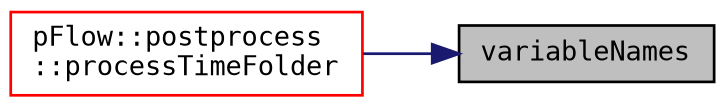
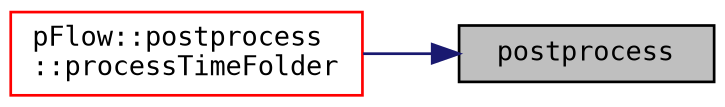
node "variableNames": label "variableNames" -> "postprocess"
